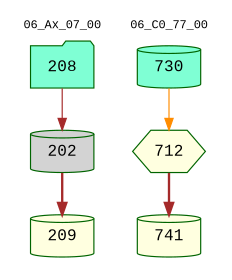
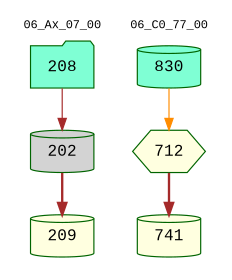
node "730": label "730" -> "830"
